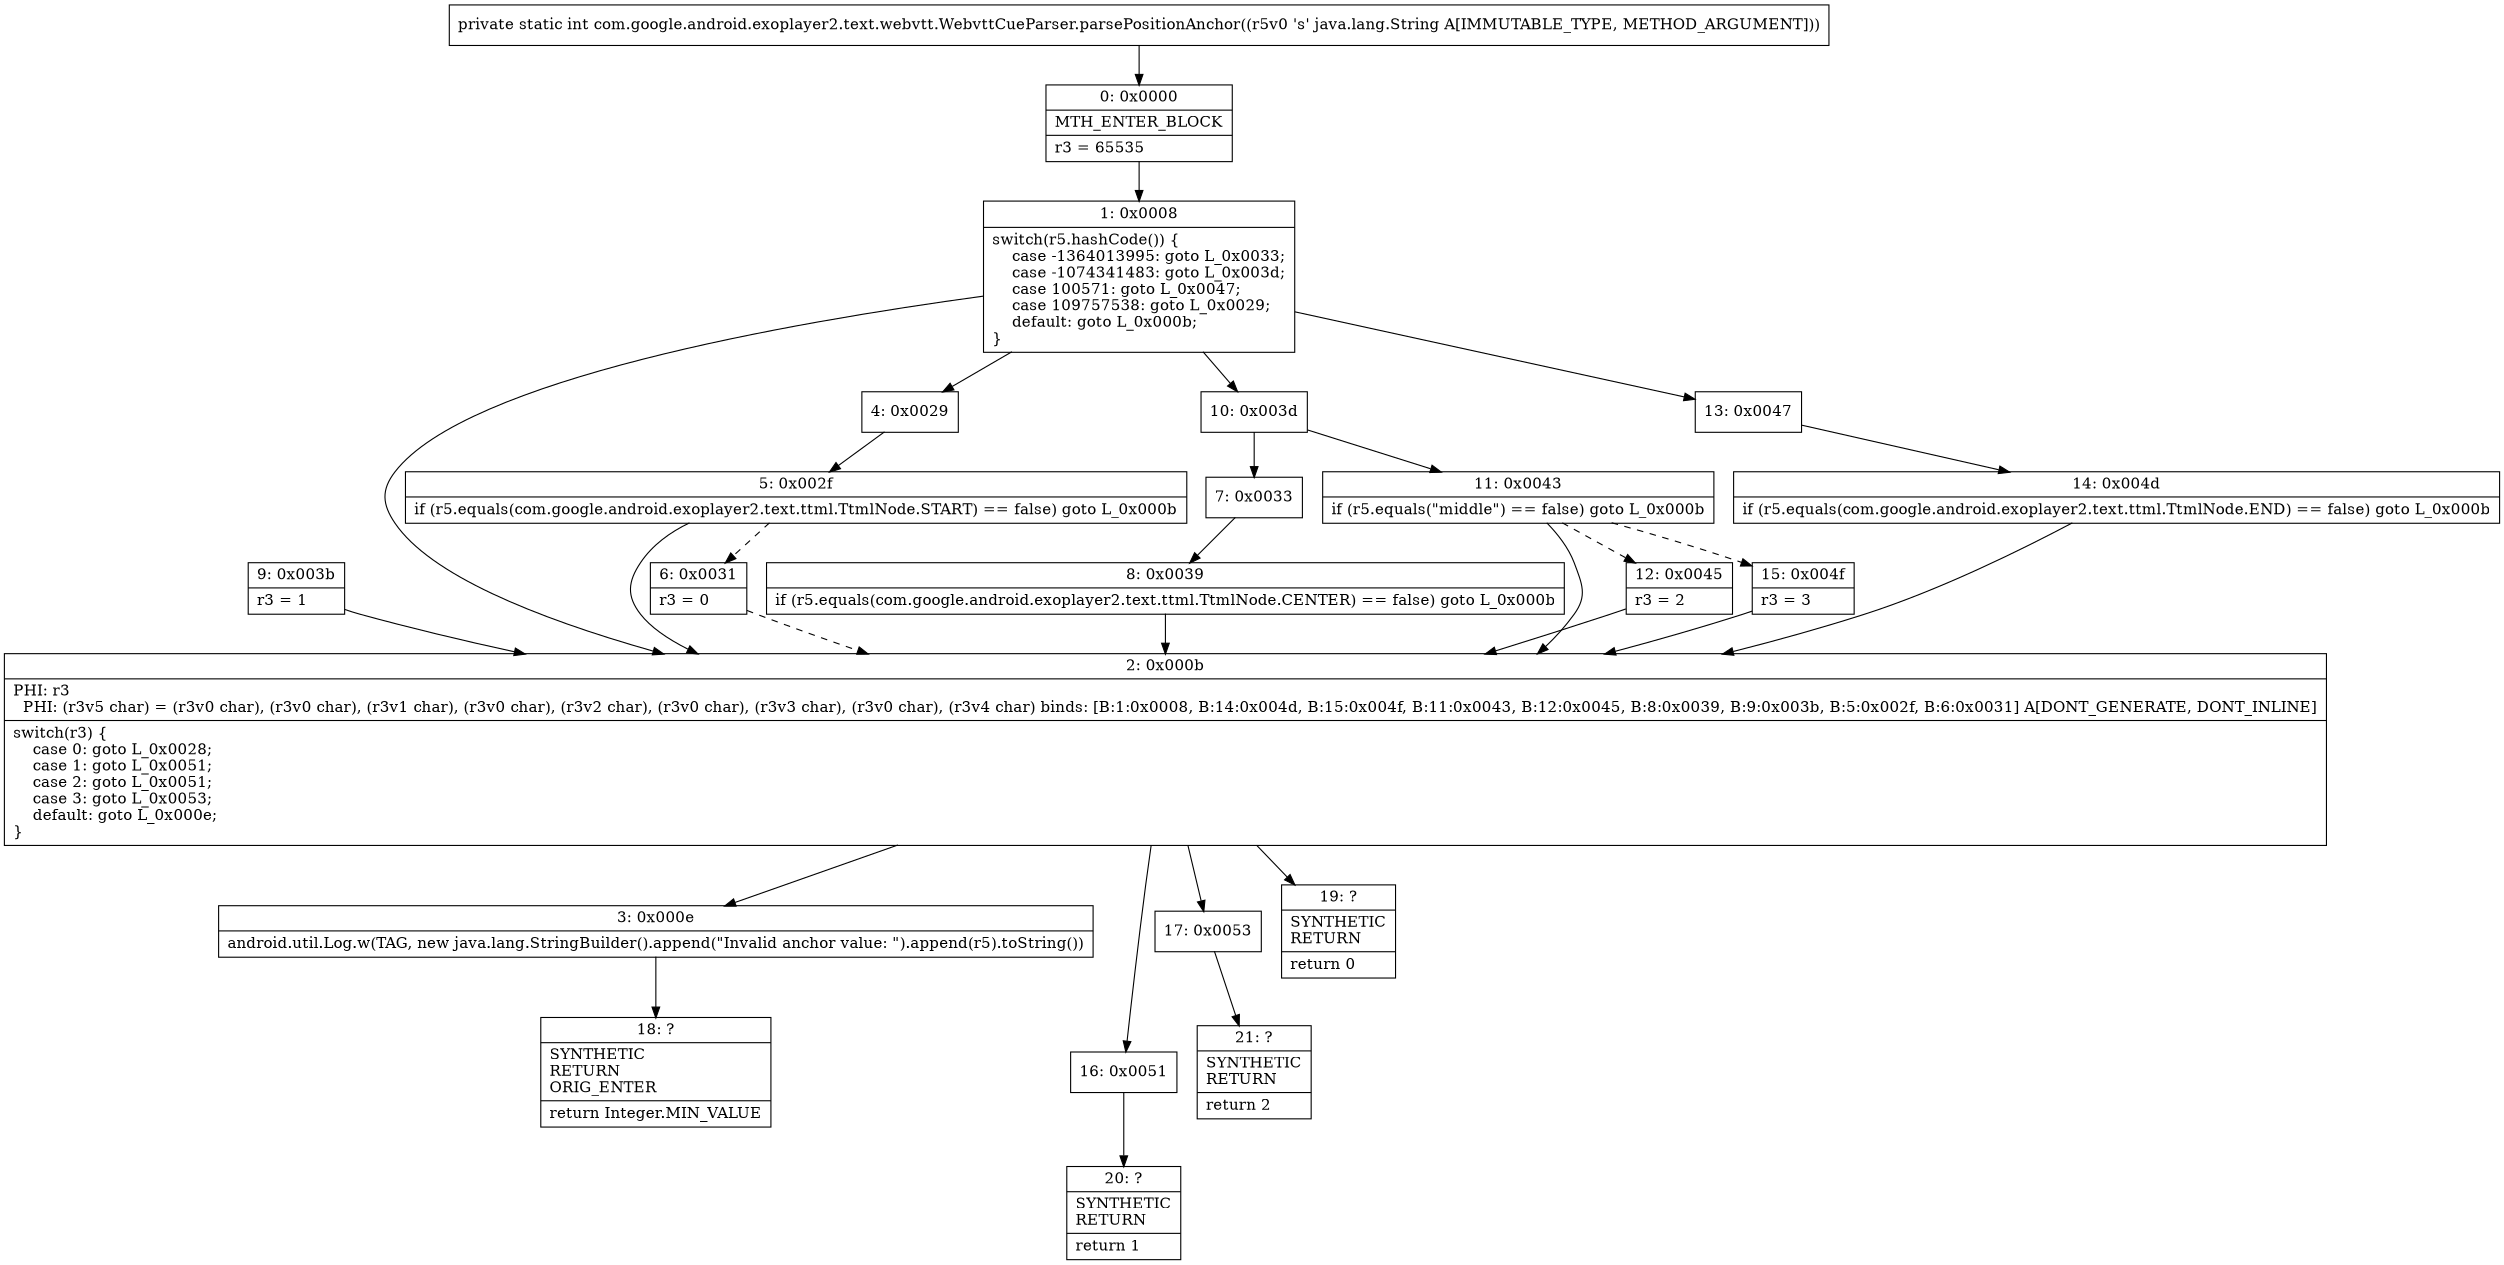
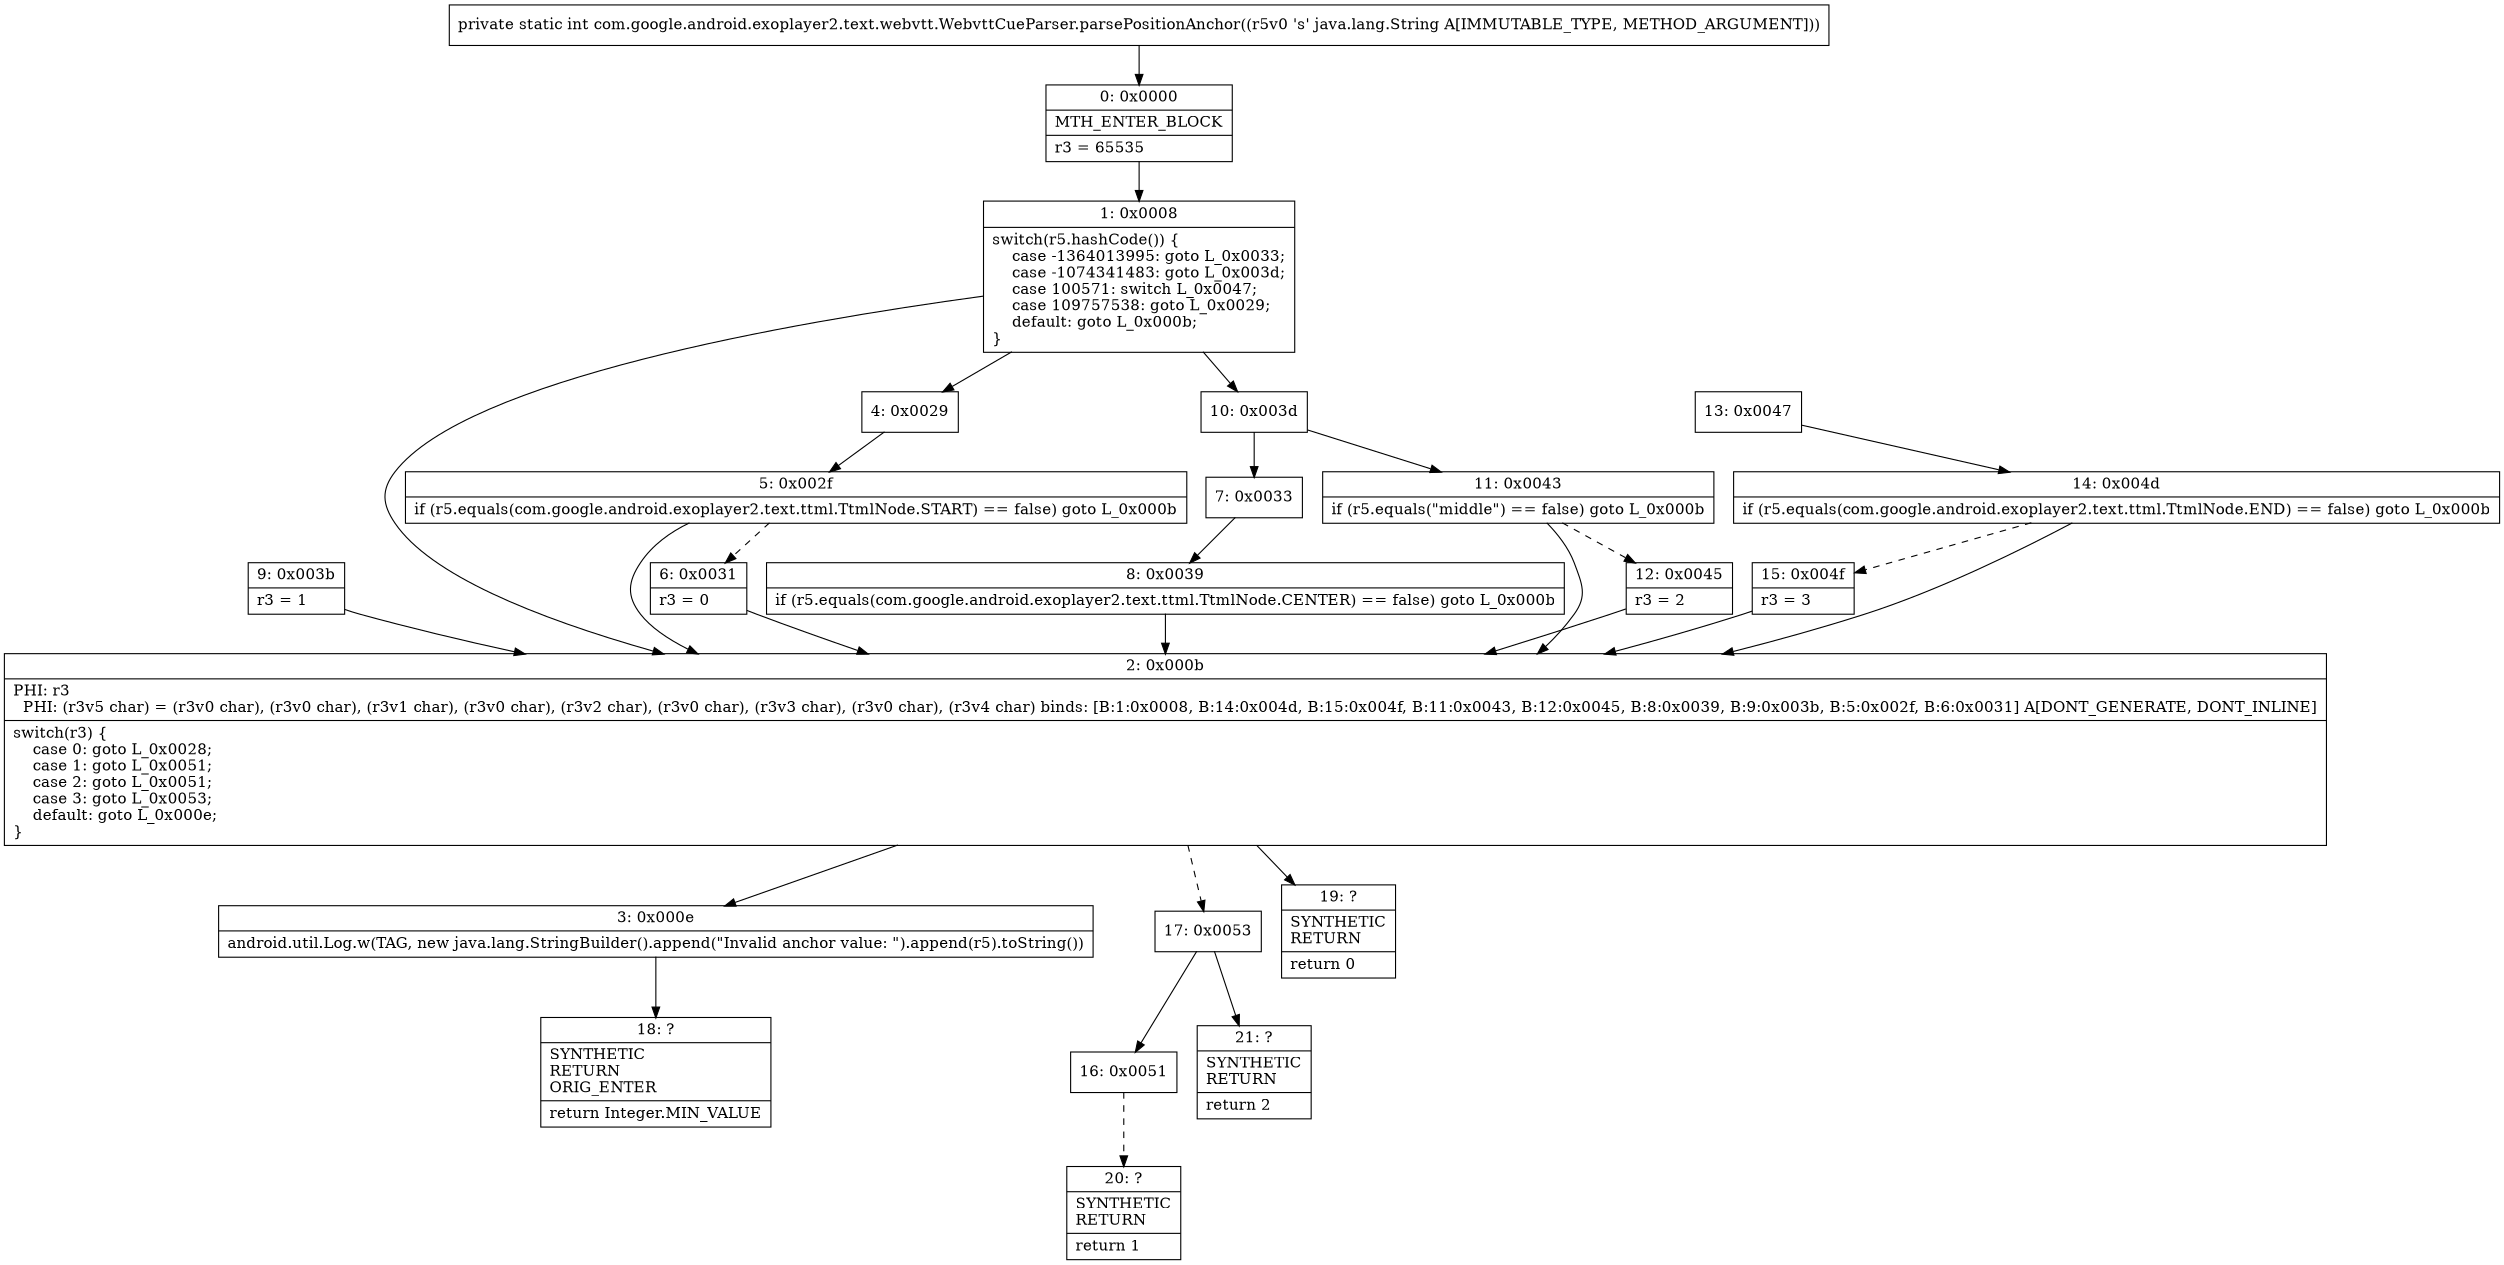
node "1: 0x0008": text "case 100571: goto L_0x0047;" -> "case 100571: switch L_0x0047;"
edge "1: 0x0008" -> "13: 0x0047": removed
edge "11: 0x0043" -> "15: 0x004f": now "14: 0x004d" -> "15: 0x004f"
edge "6: 0x0031" -> "2: 0x000b": style dashed -> solid
edge "2: 0x000b" -> "17: 0x0053": style solid -> dashed
edge "2: 0x000b" -> "16: 0x0051": now "17: 0x0053" -> "16: 0x0051"
edge "16: 0x0051" -> "20: ?": style solid -> dashed
